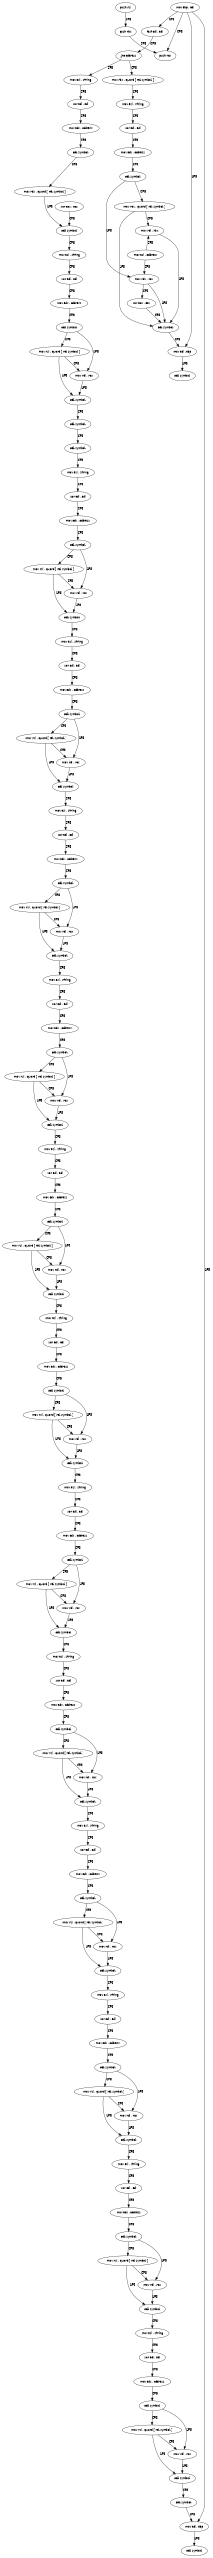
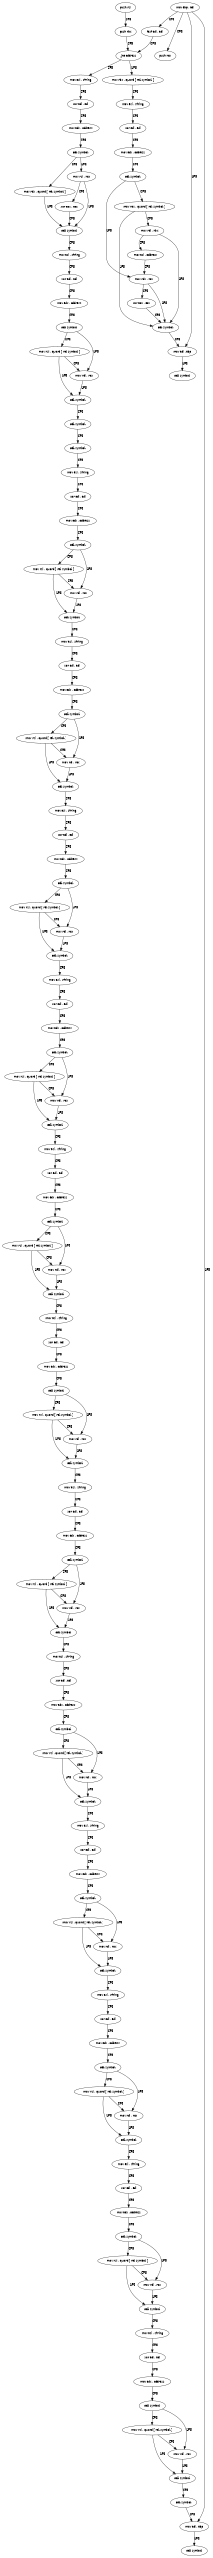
edge "push rbx" -> "push rax": now "push rbx" -> "jne address"
edge "jne address" -> "mov rbx , qword [ rel symbol ]": label "CFG" -> "DFG"
node "mov rsi , rax": added
edge "mov esi , address" -> "mov rdi , rbx": reversed
